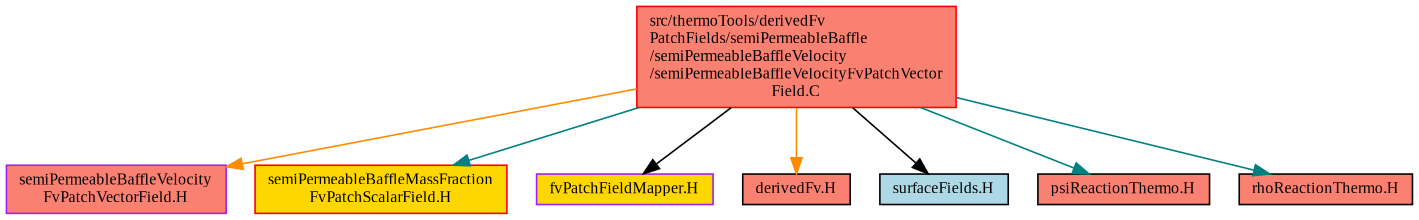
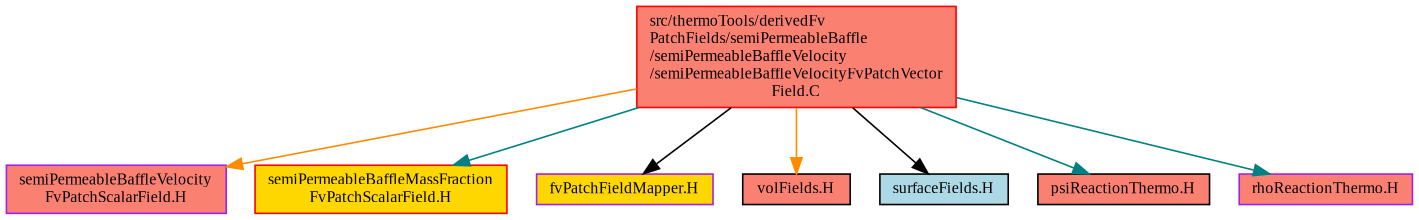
node "semiPermeableBaffleVelocity FvPatchVectorField.H": label "semiPermeableBaffleVelocity FvPatchVectorField.H" -> "semiPermeableBaffleVelocity FvPatchScalarField.H"
node "derivedFv.H": label "derivedFv.H" -> "volFields.H"
node "rhoReactionThermo.H": color black -> purple
